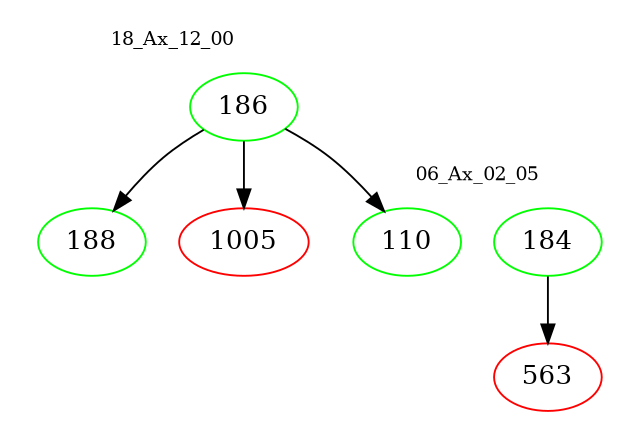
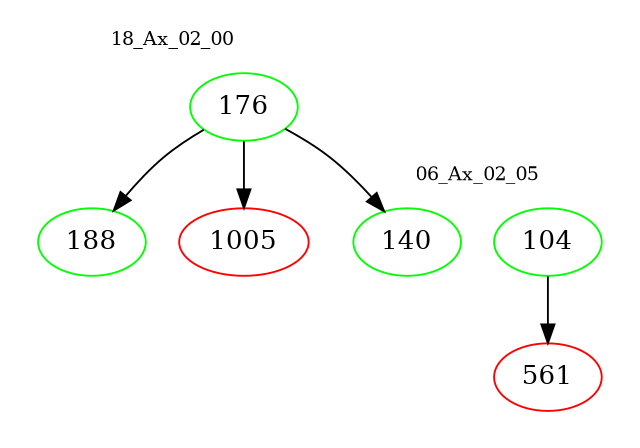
cluster "18_Ax_12_00": label "18_Ax_12_00" -> "18_Ax_02_00"
node "186": label "186" -> "176"
node "110": label "110" -> "140"
node "184": label "184" -> "104"
node "563": label "563" -> "561"
